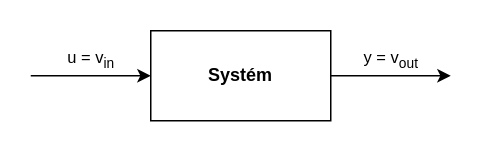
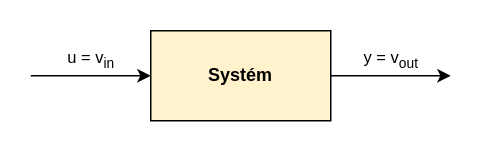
node "Systém": fillcolor #ffffff -> #fff2cc
